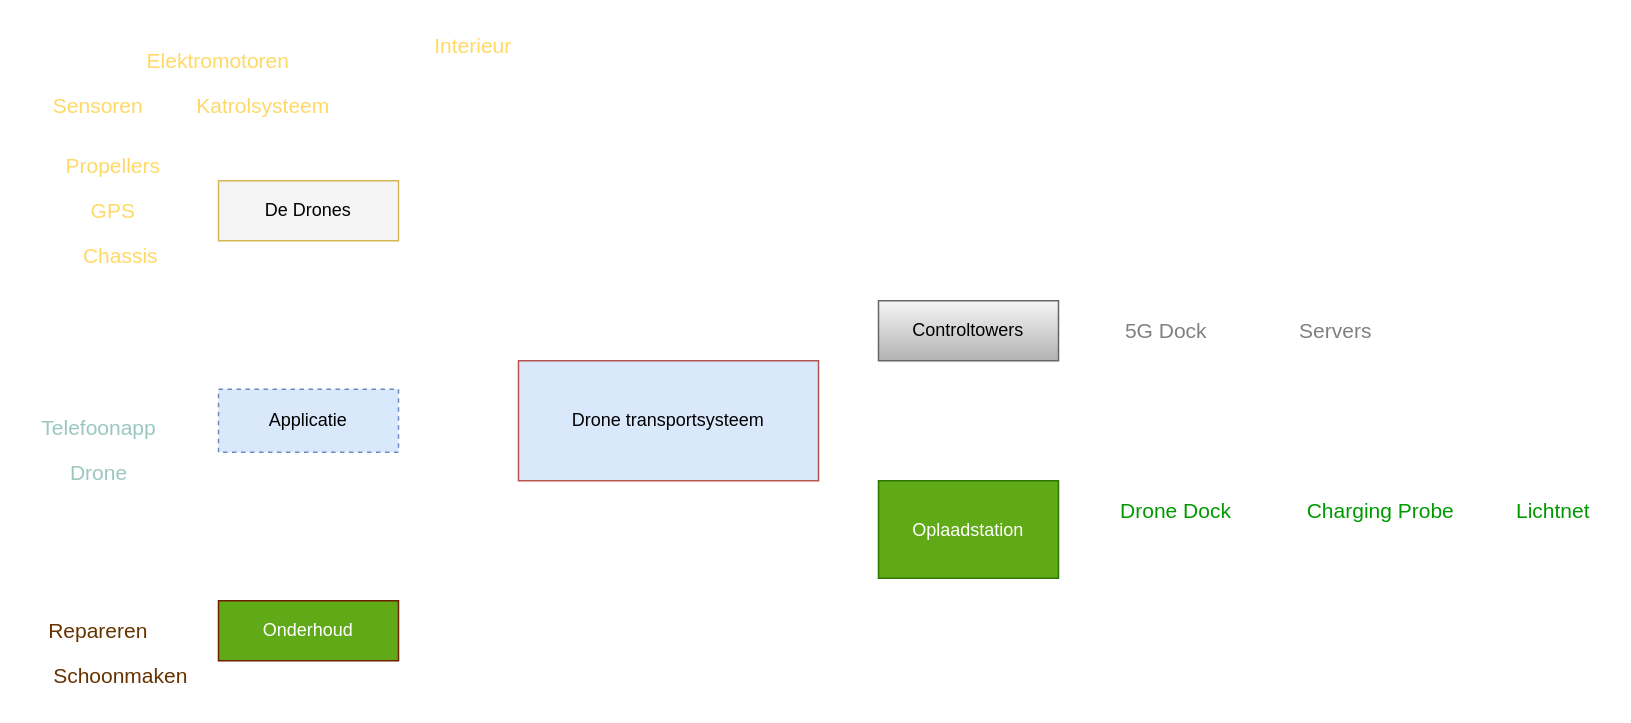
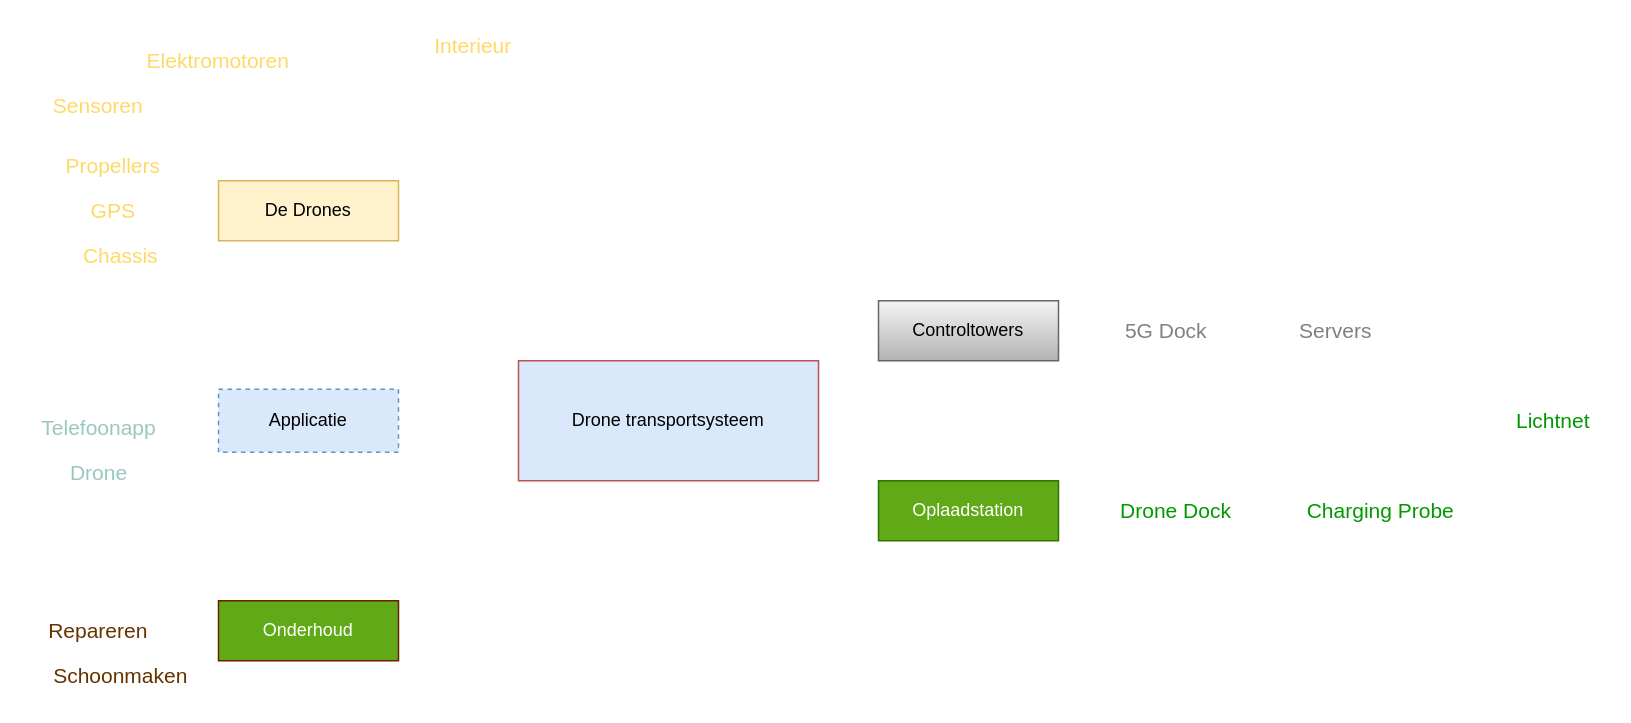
node "Katrolsysteem": removed
node "De Drones": fillcolor #f5f5f5 -> #fff2cc
node "Lichtnet": moved (1553, 511) -> (1553, 421)
node "Oplaadstation": size 180x98 -> 180x60
